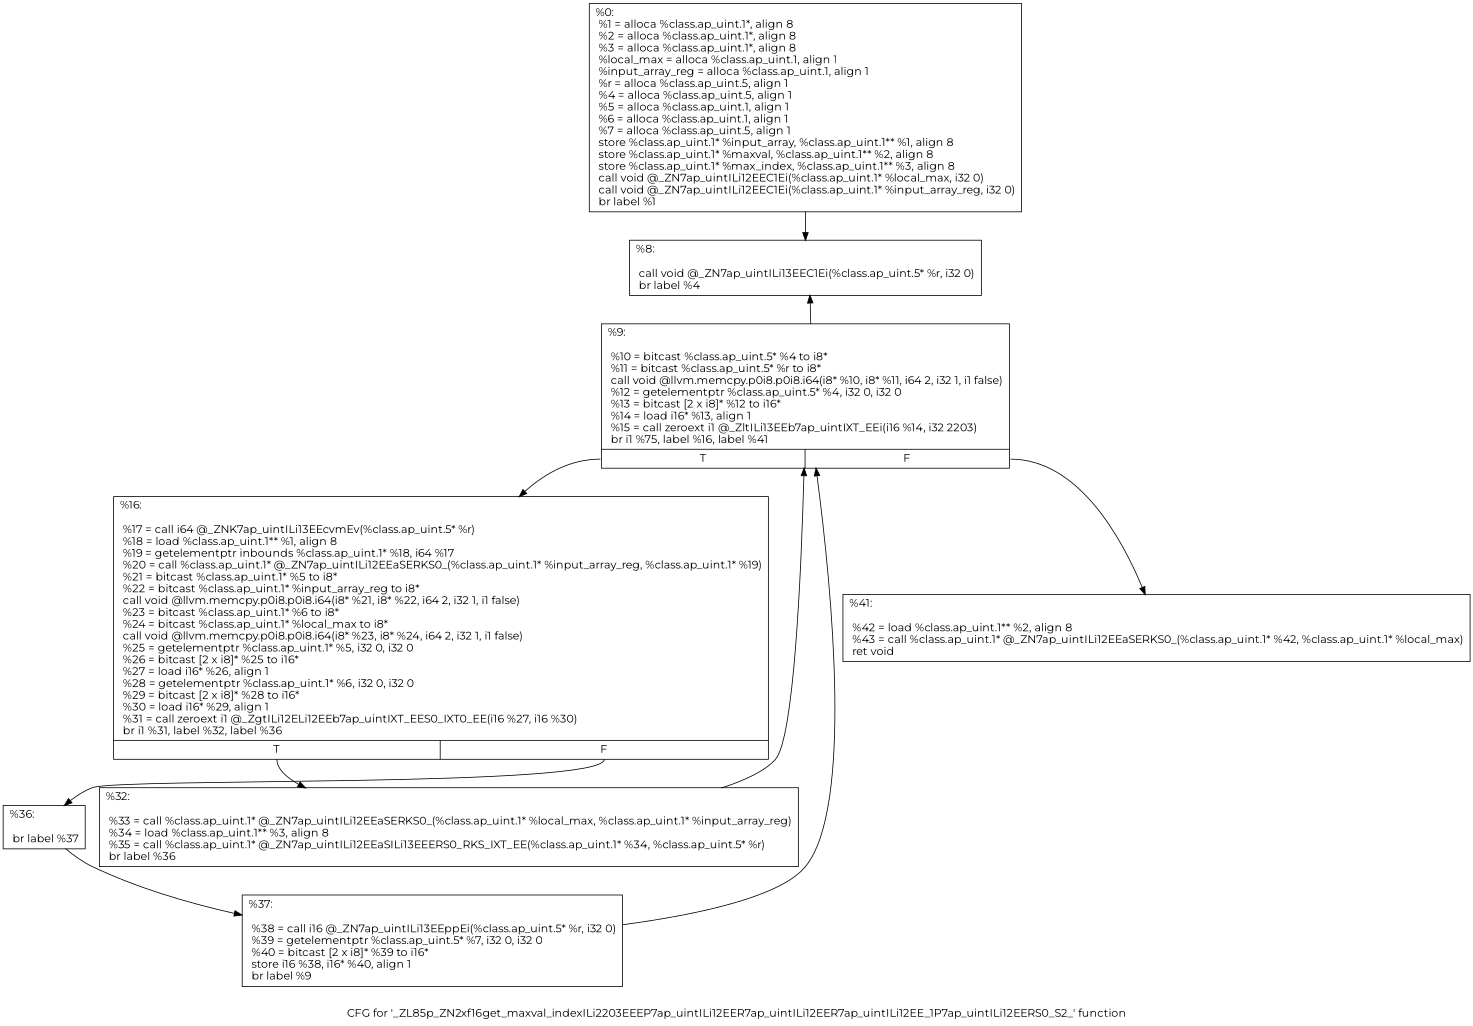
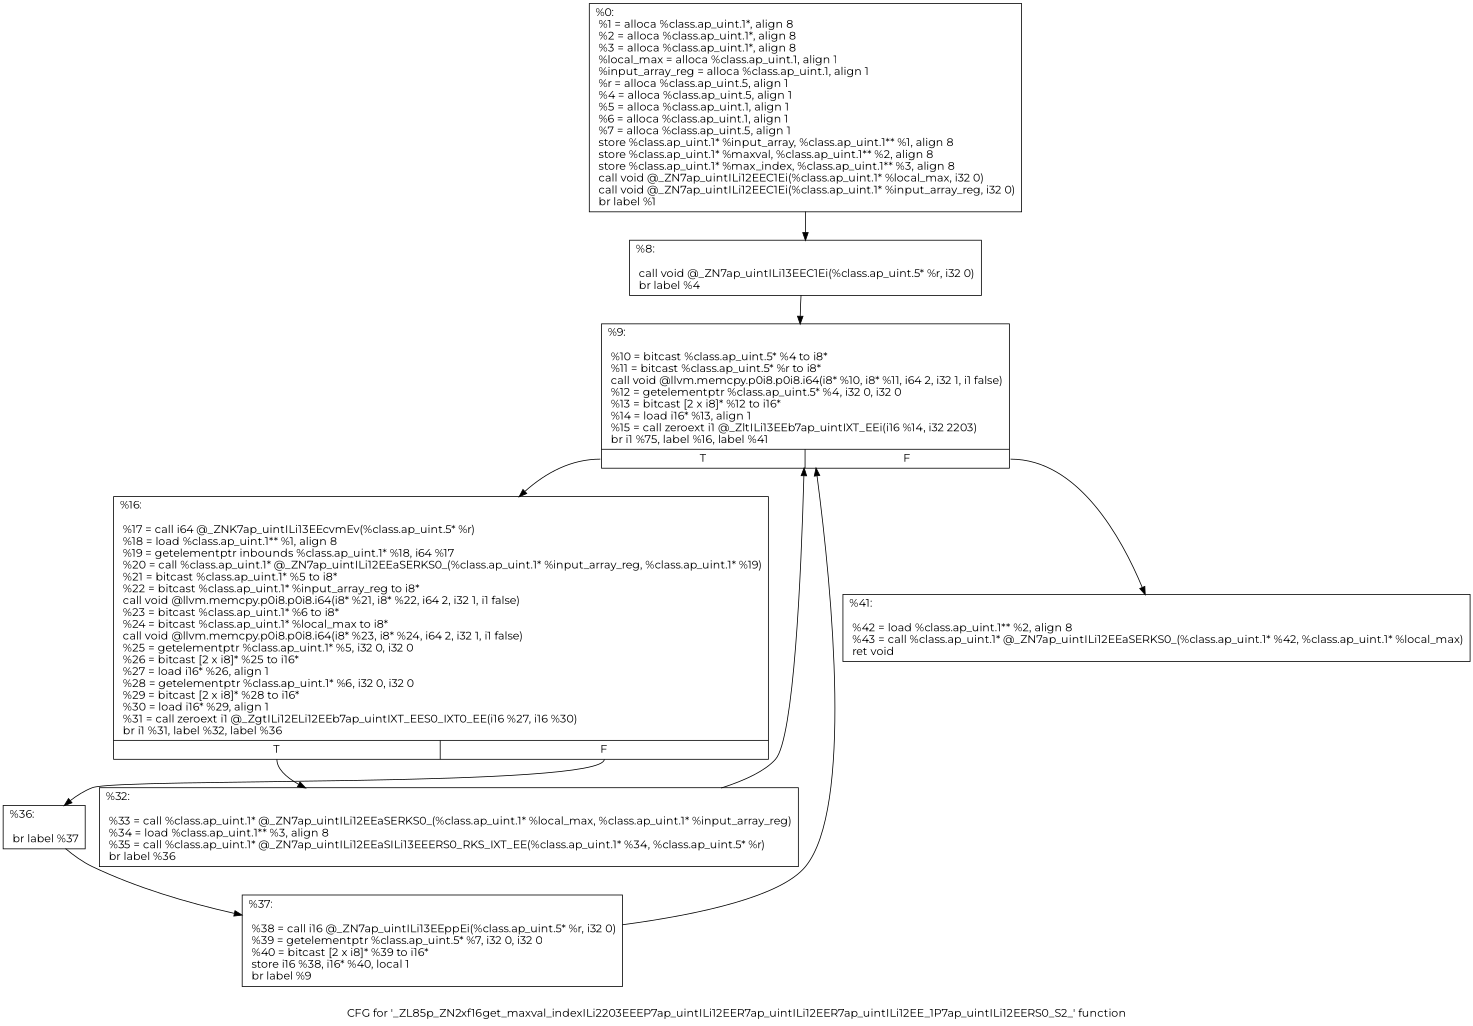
edge "%9:" -> "%8:": reversed
node "%37:": text "store i16 %38, i16* %40, align 1" -> "store i16 %38, i16* %40, local 1"
